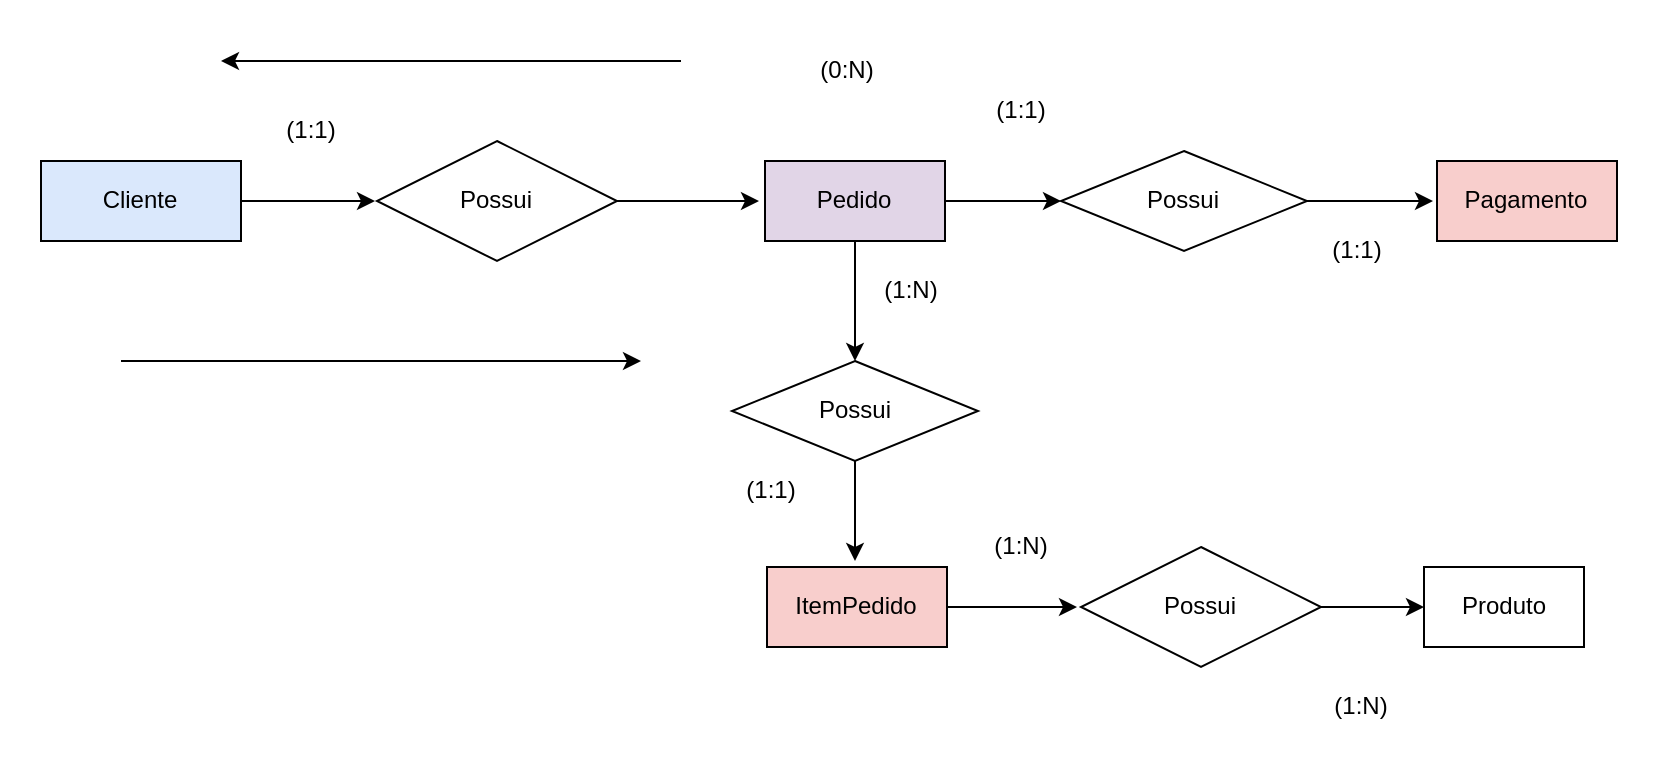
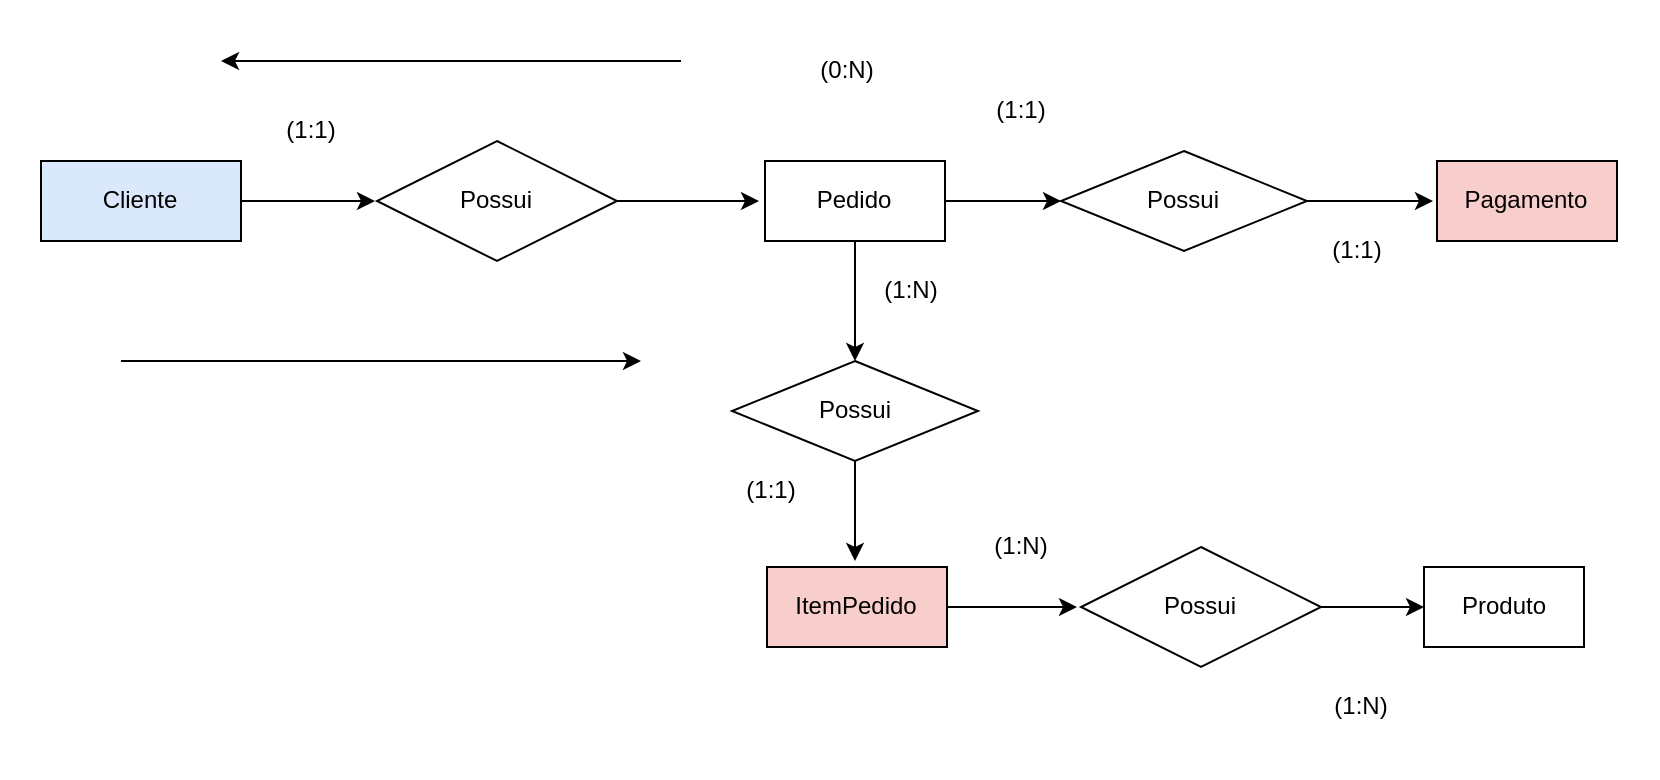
node "Pedido": fillcolor #e1d5e7 -> #ffffff
